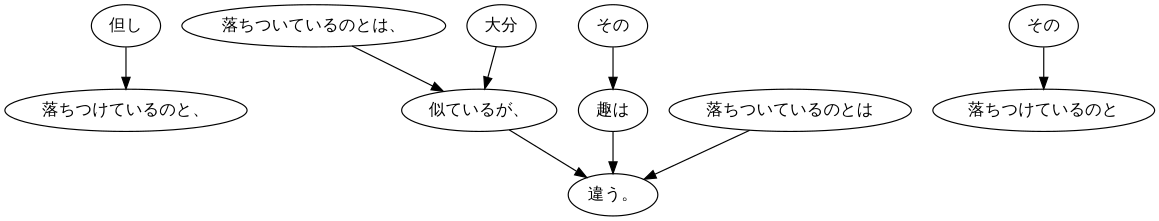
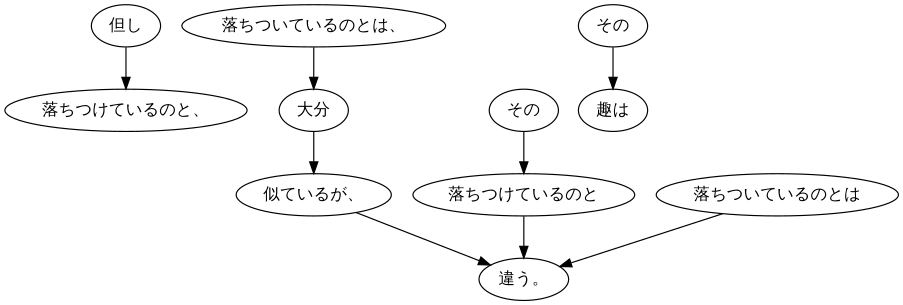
edge "落ちついているのとは、" -> "似ているが、": now "落ちついているのとは、" -> "大分"
edge "趣は" -> "違う。": now "落ちつけているのと" -> "違う。"
